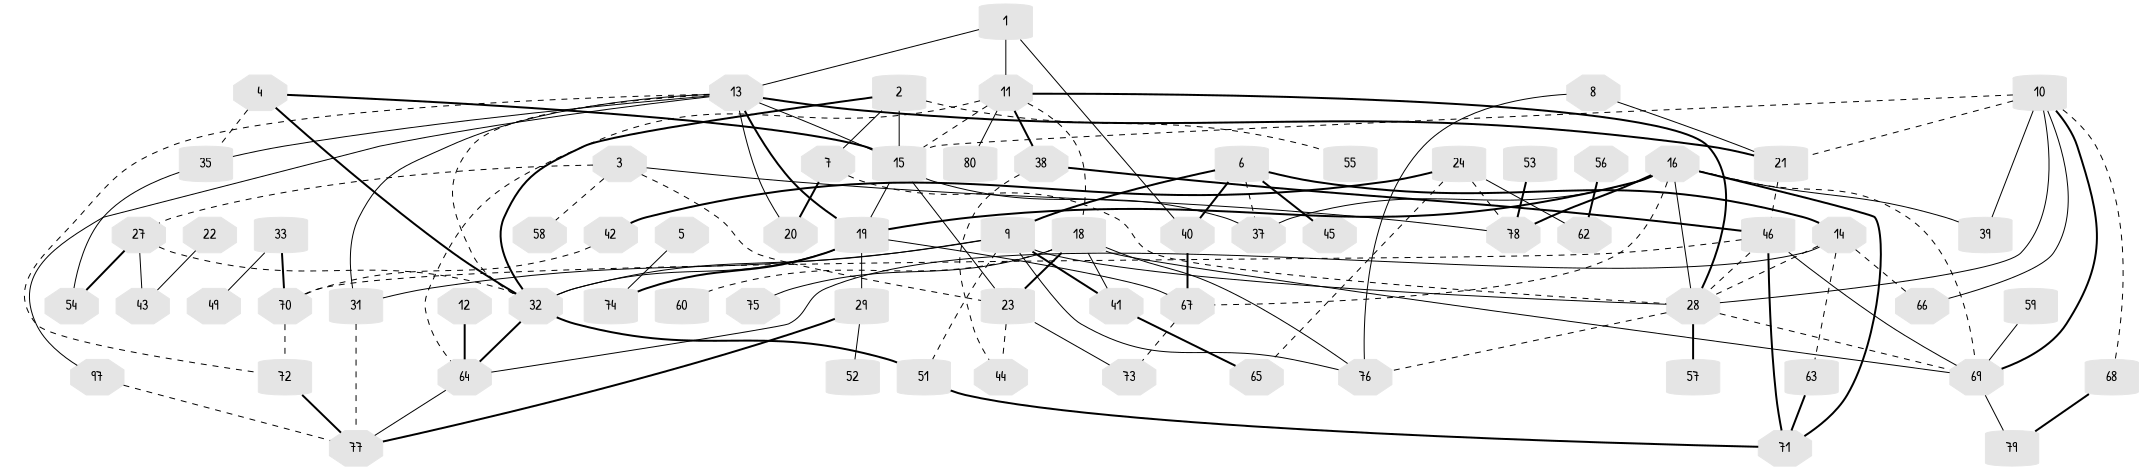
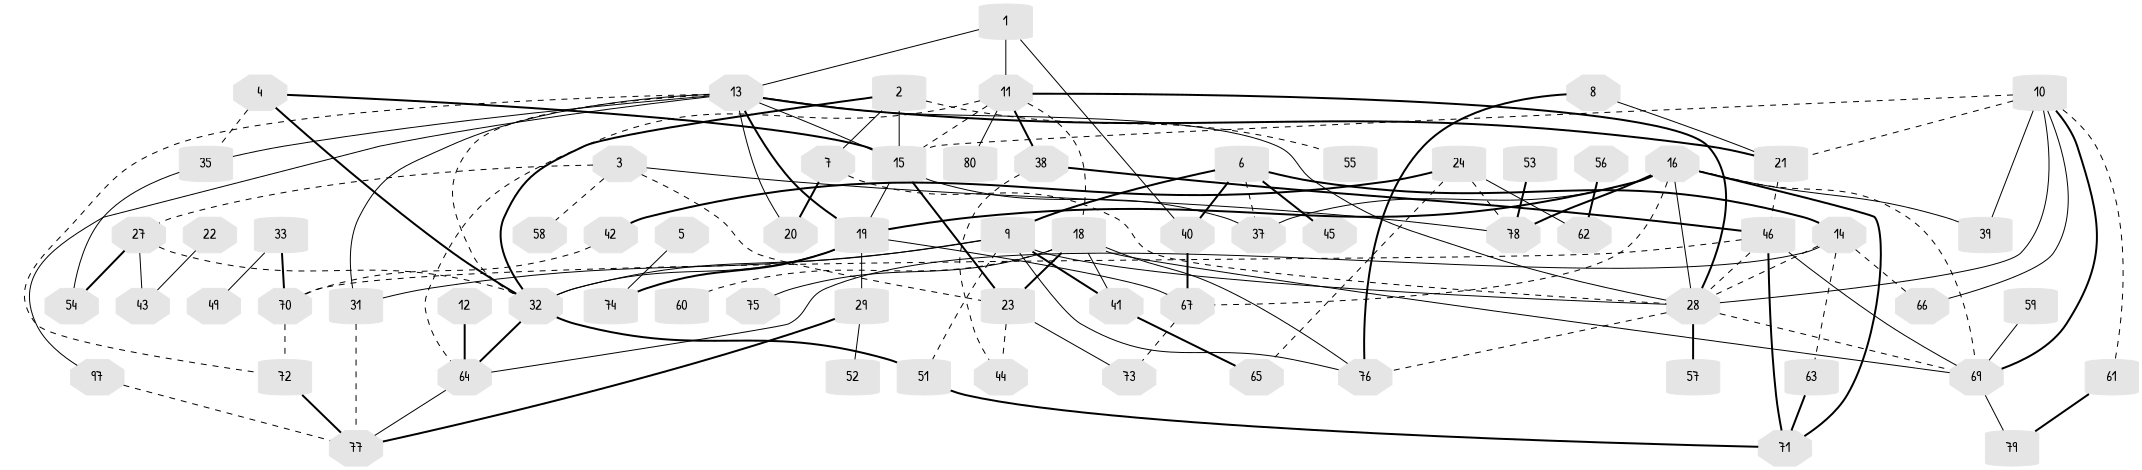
edge "13" -- "28": added
edge "8" -- "76": style solid -> bold
edge "15" -- "23": style solid -> bold
node "68": label "68" -> "61"
